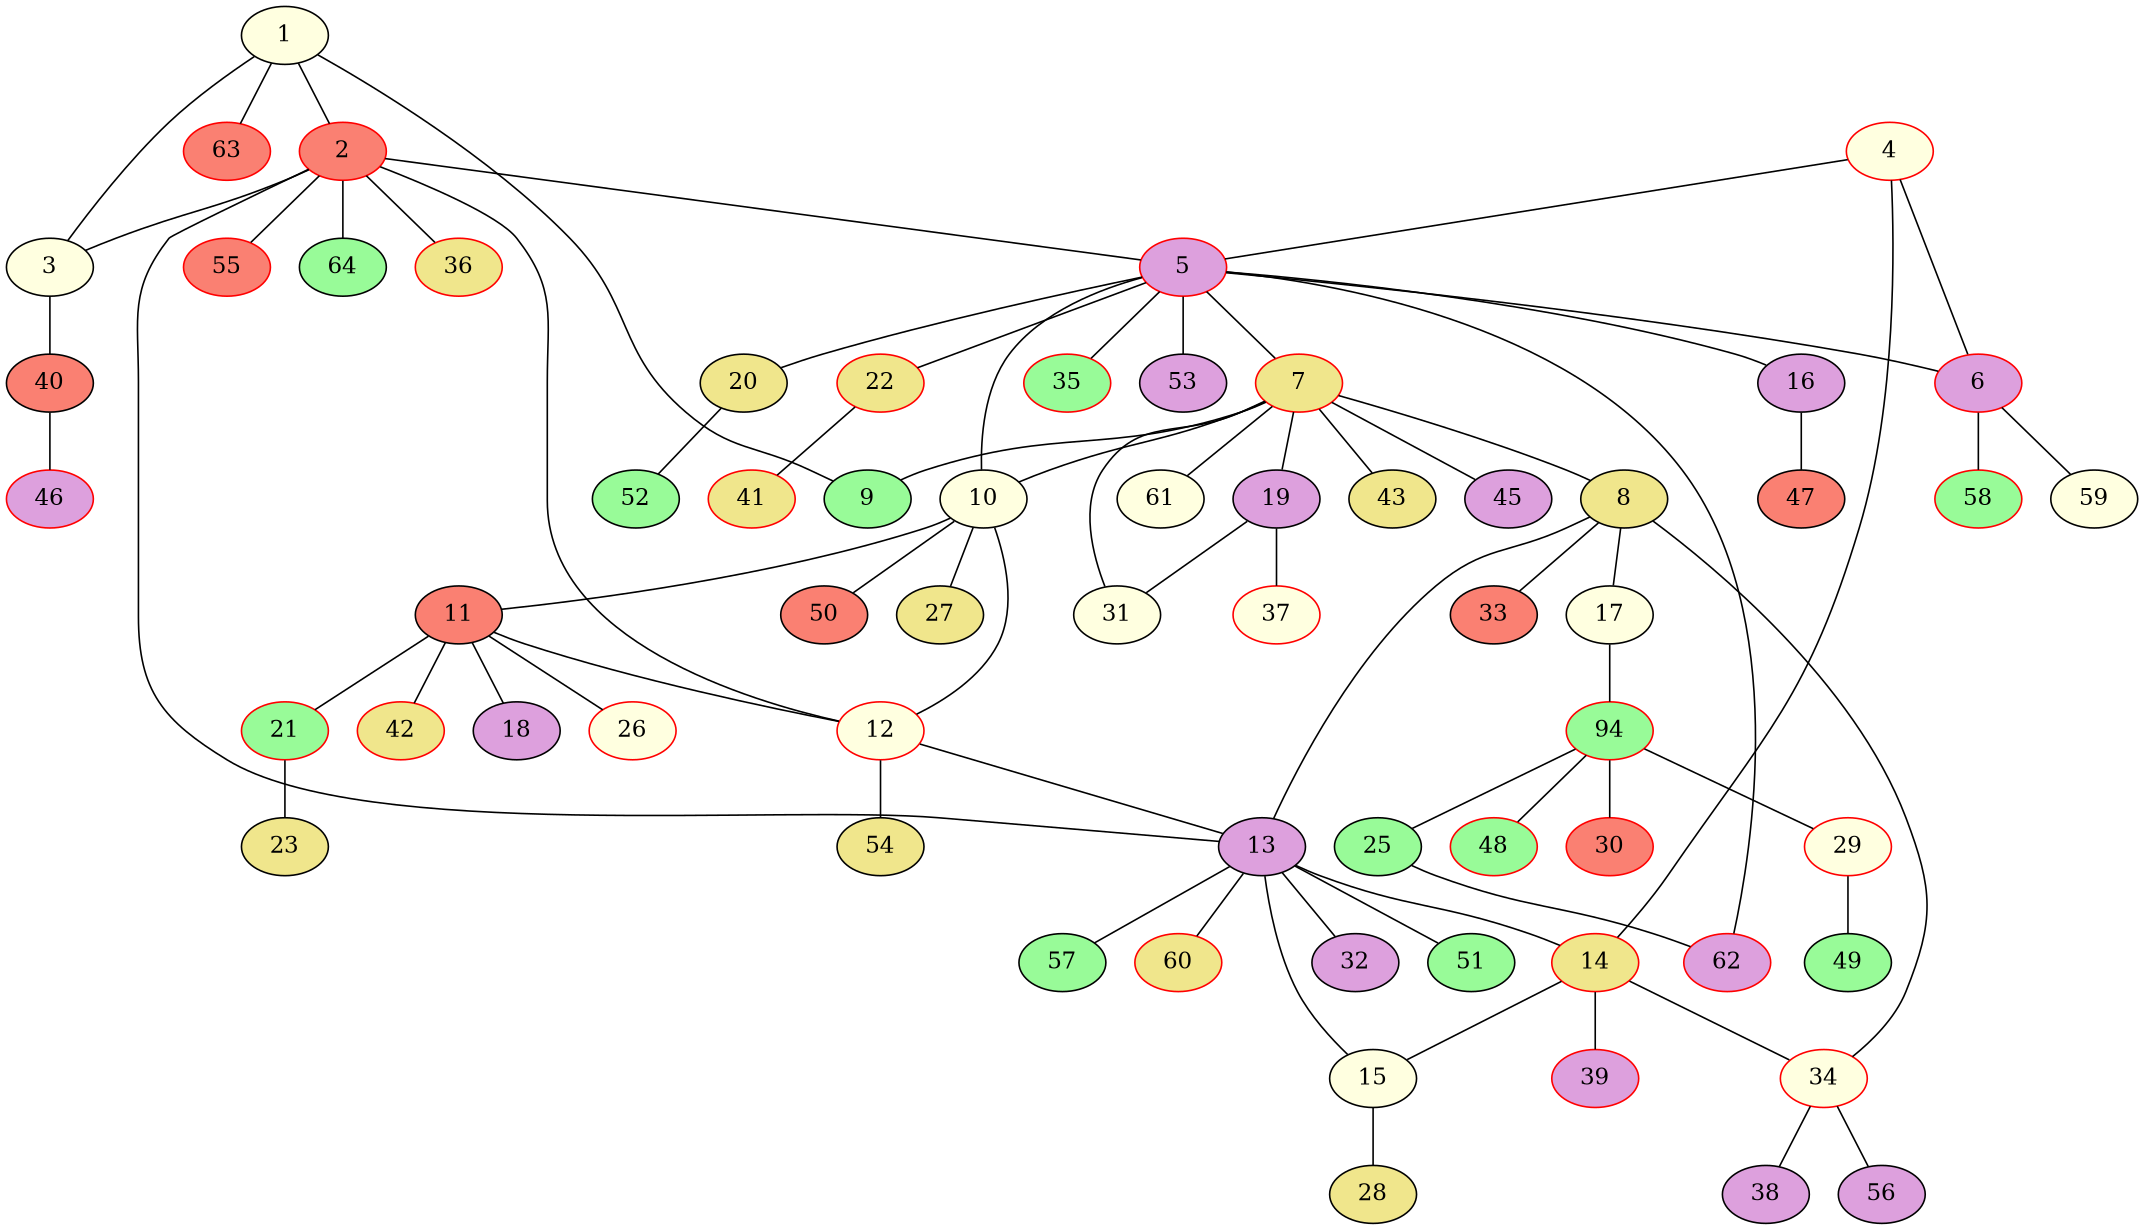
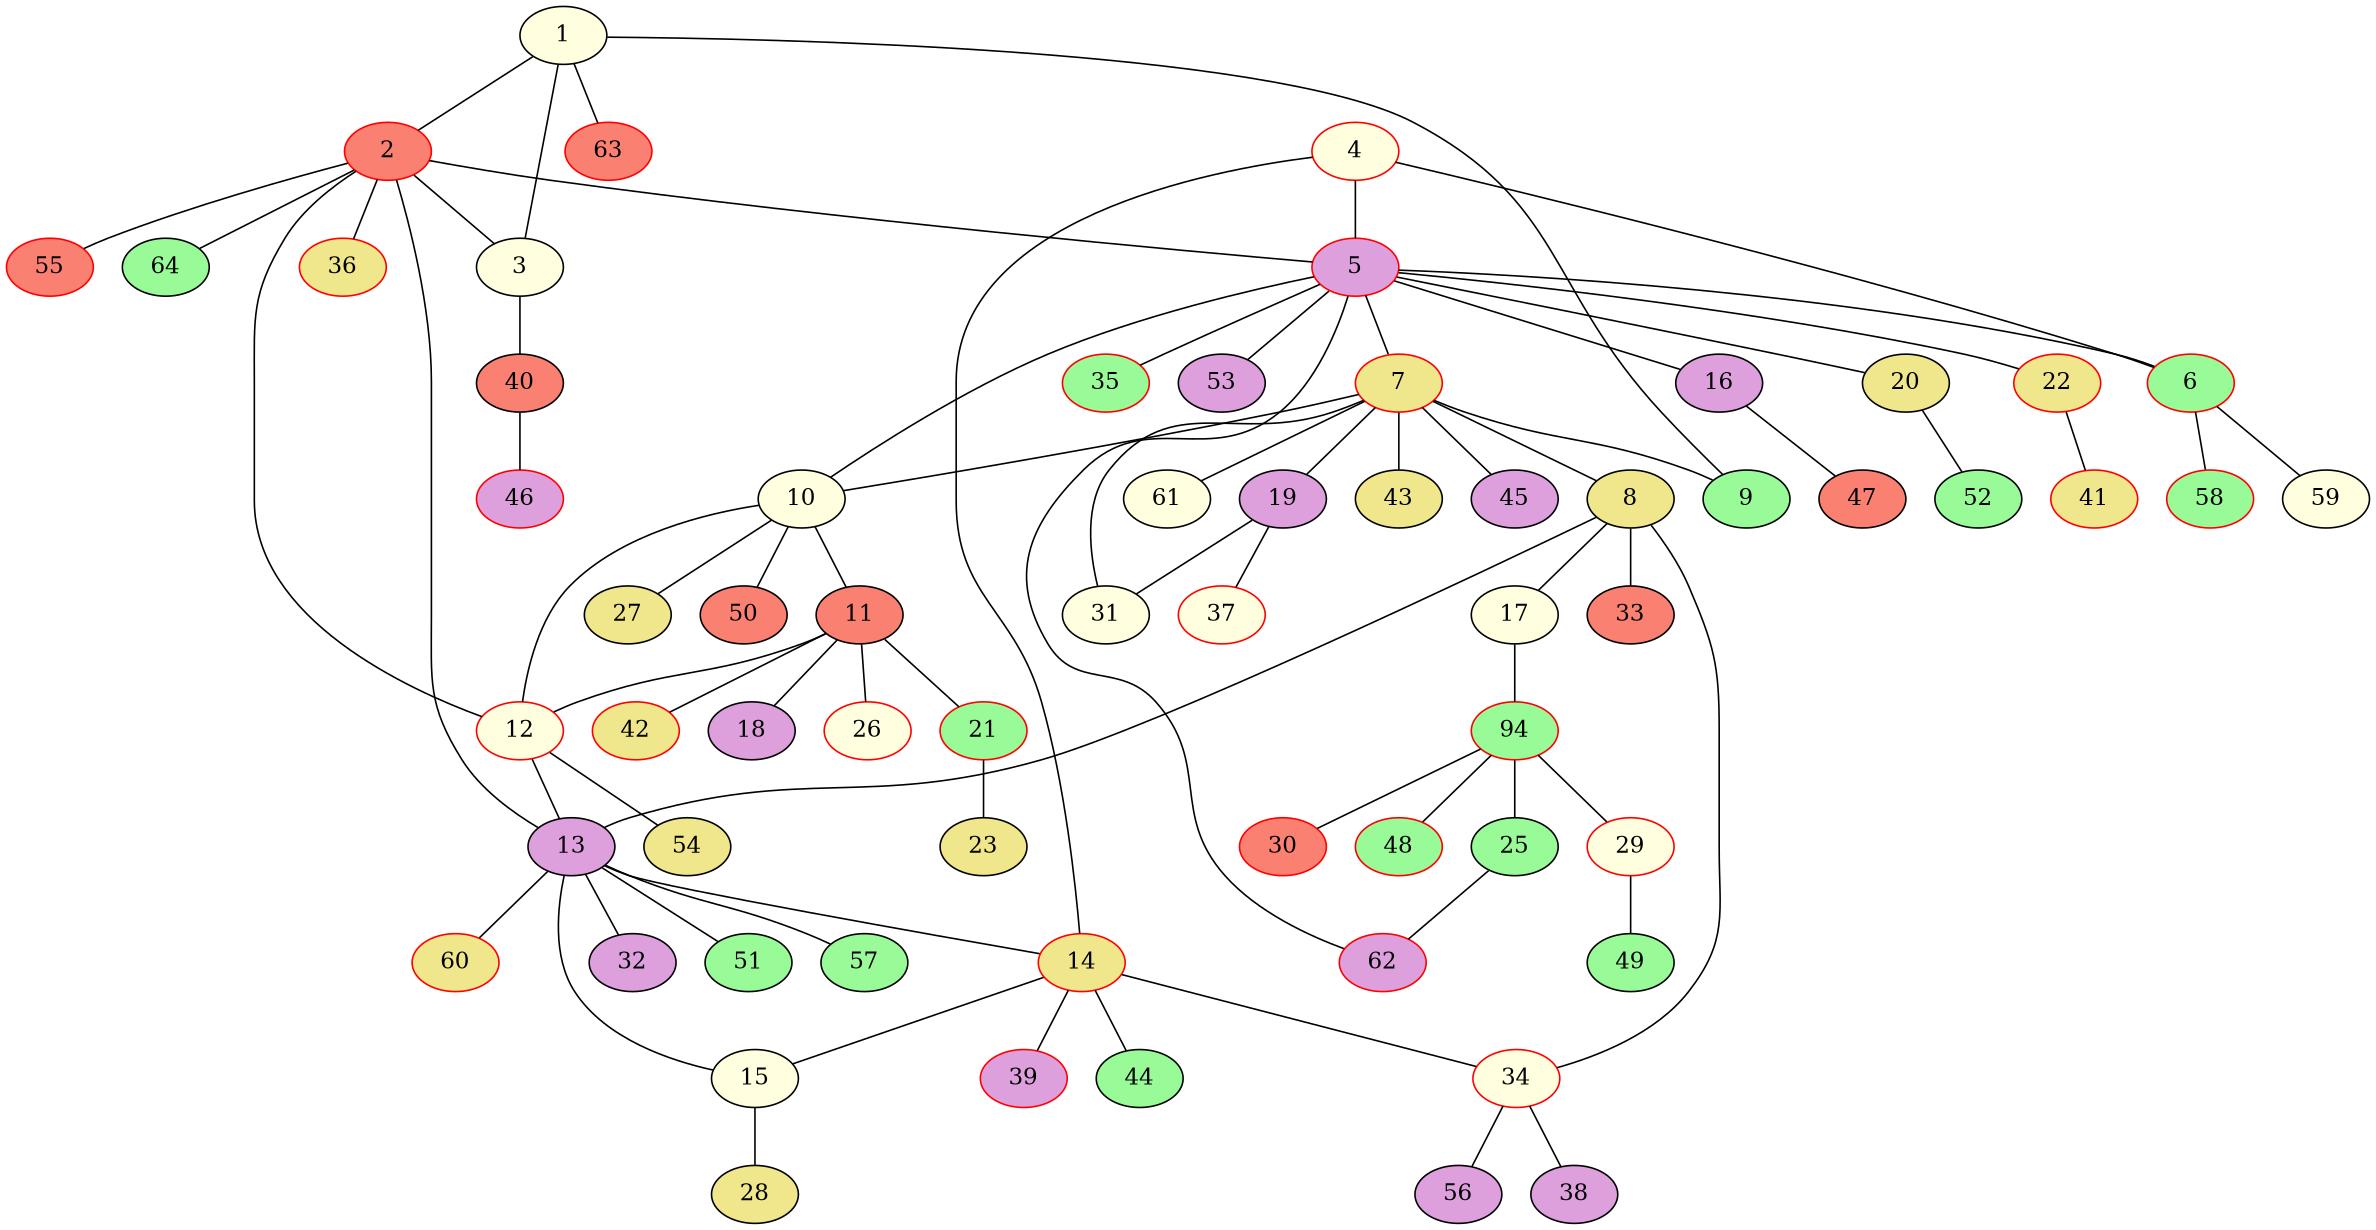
node "6": fillcolor plum -> palegreen
node "44": added
